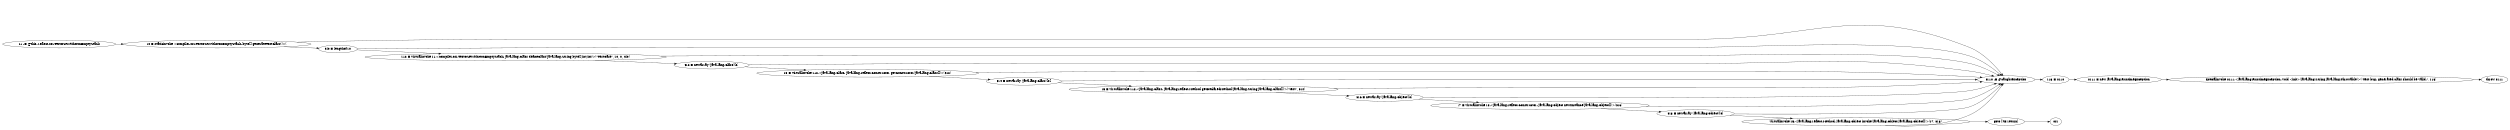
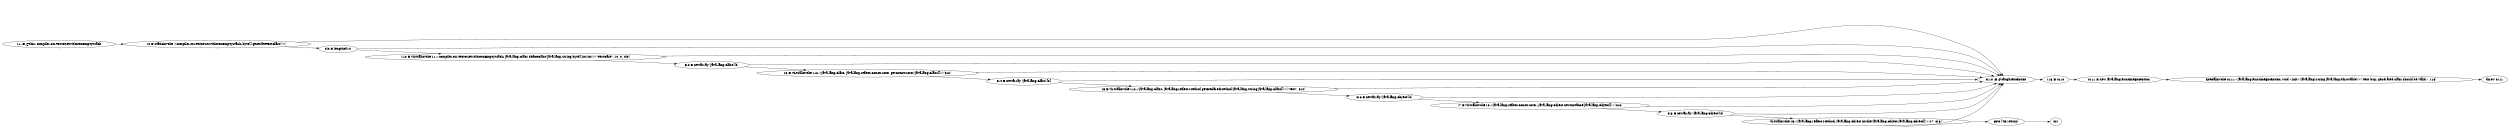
node "r1 := @this: reflect.osr.TestOSRWithNonEmptyStack": label "r1 := @this: reflect.osr.TestOSRWithNonEmptyStack" -> "r1 := @this: compiler.osr.TestOSRWithNonEmptyStack"
